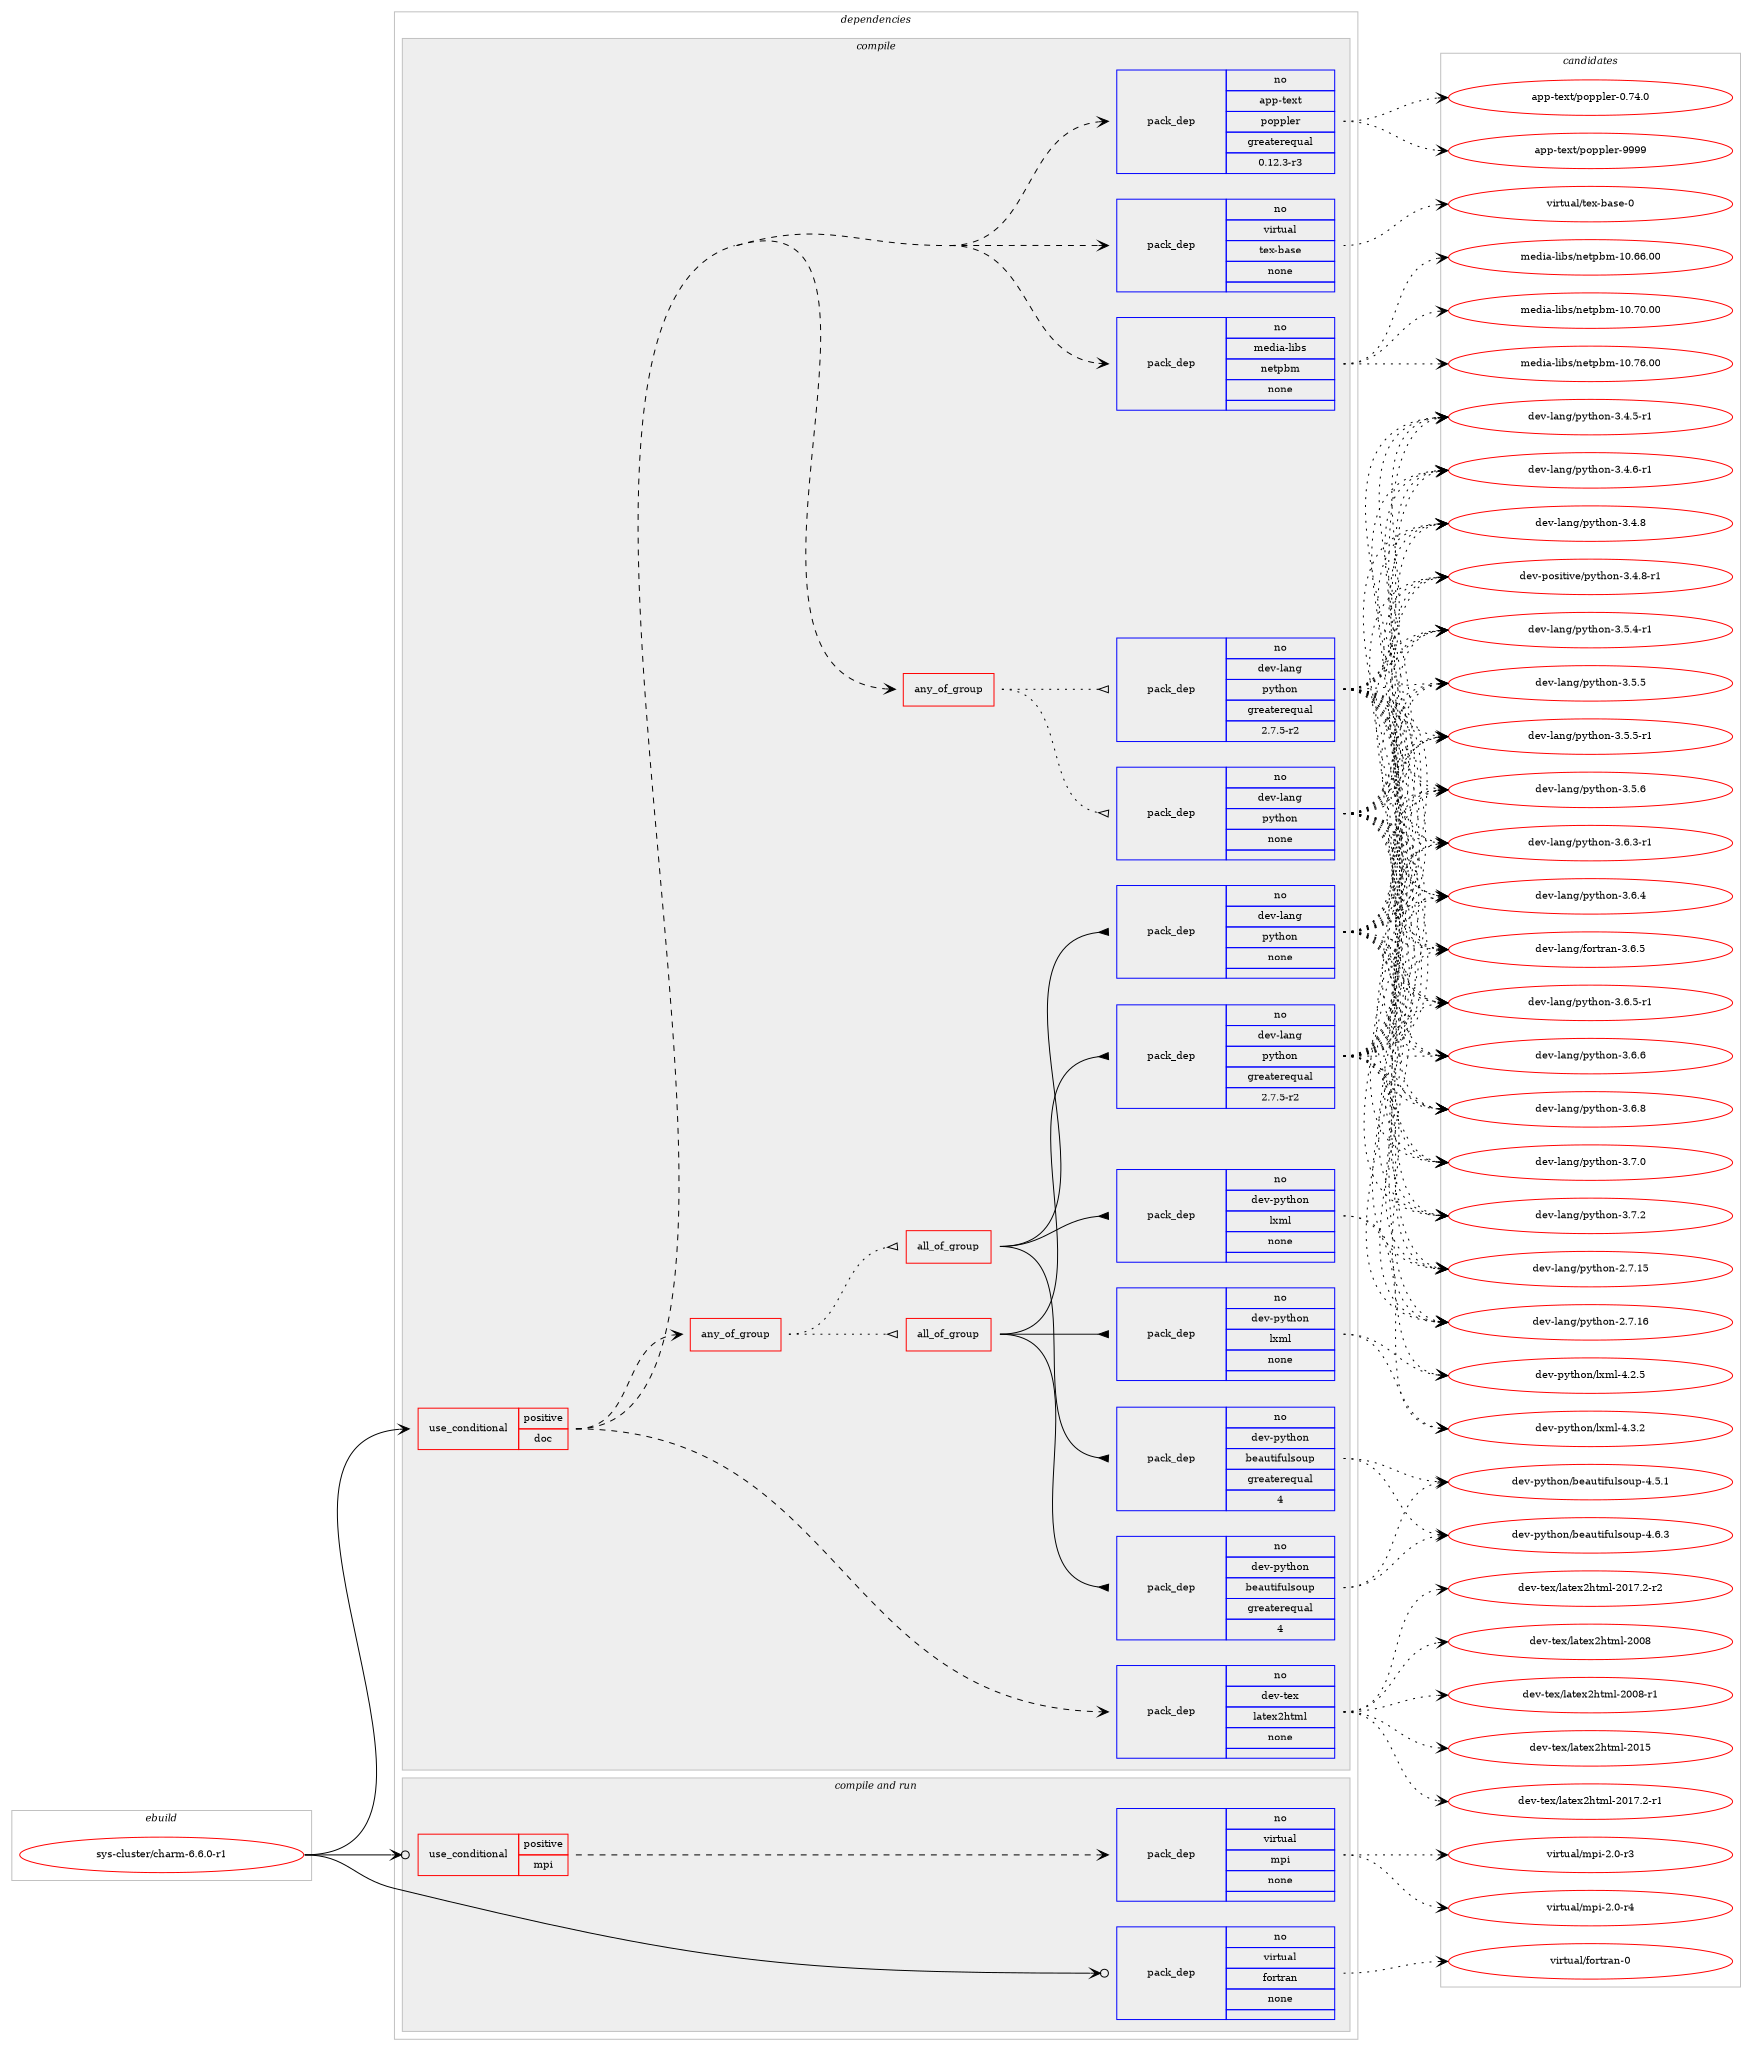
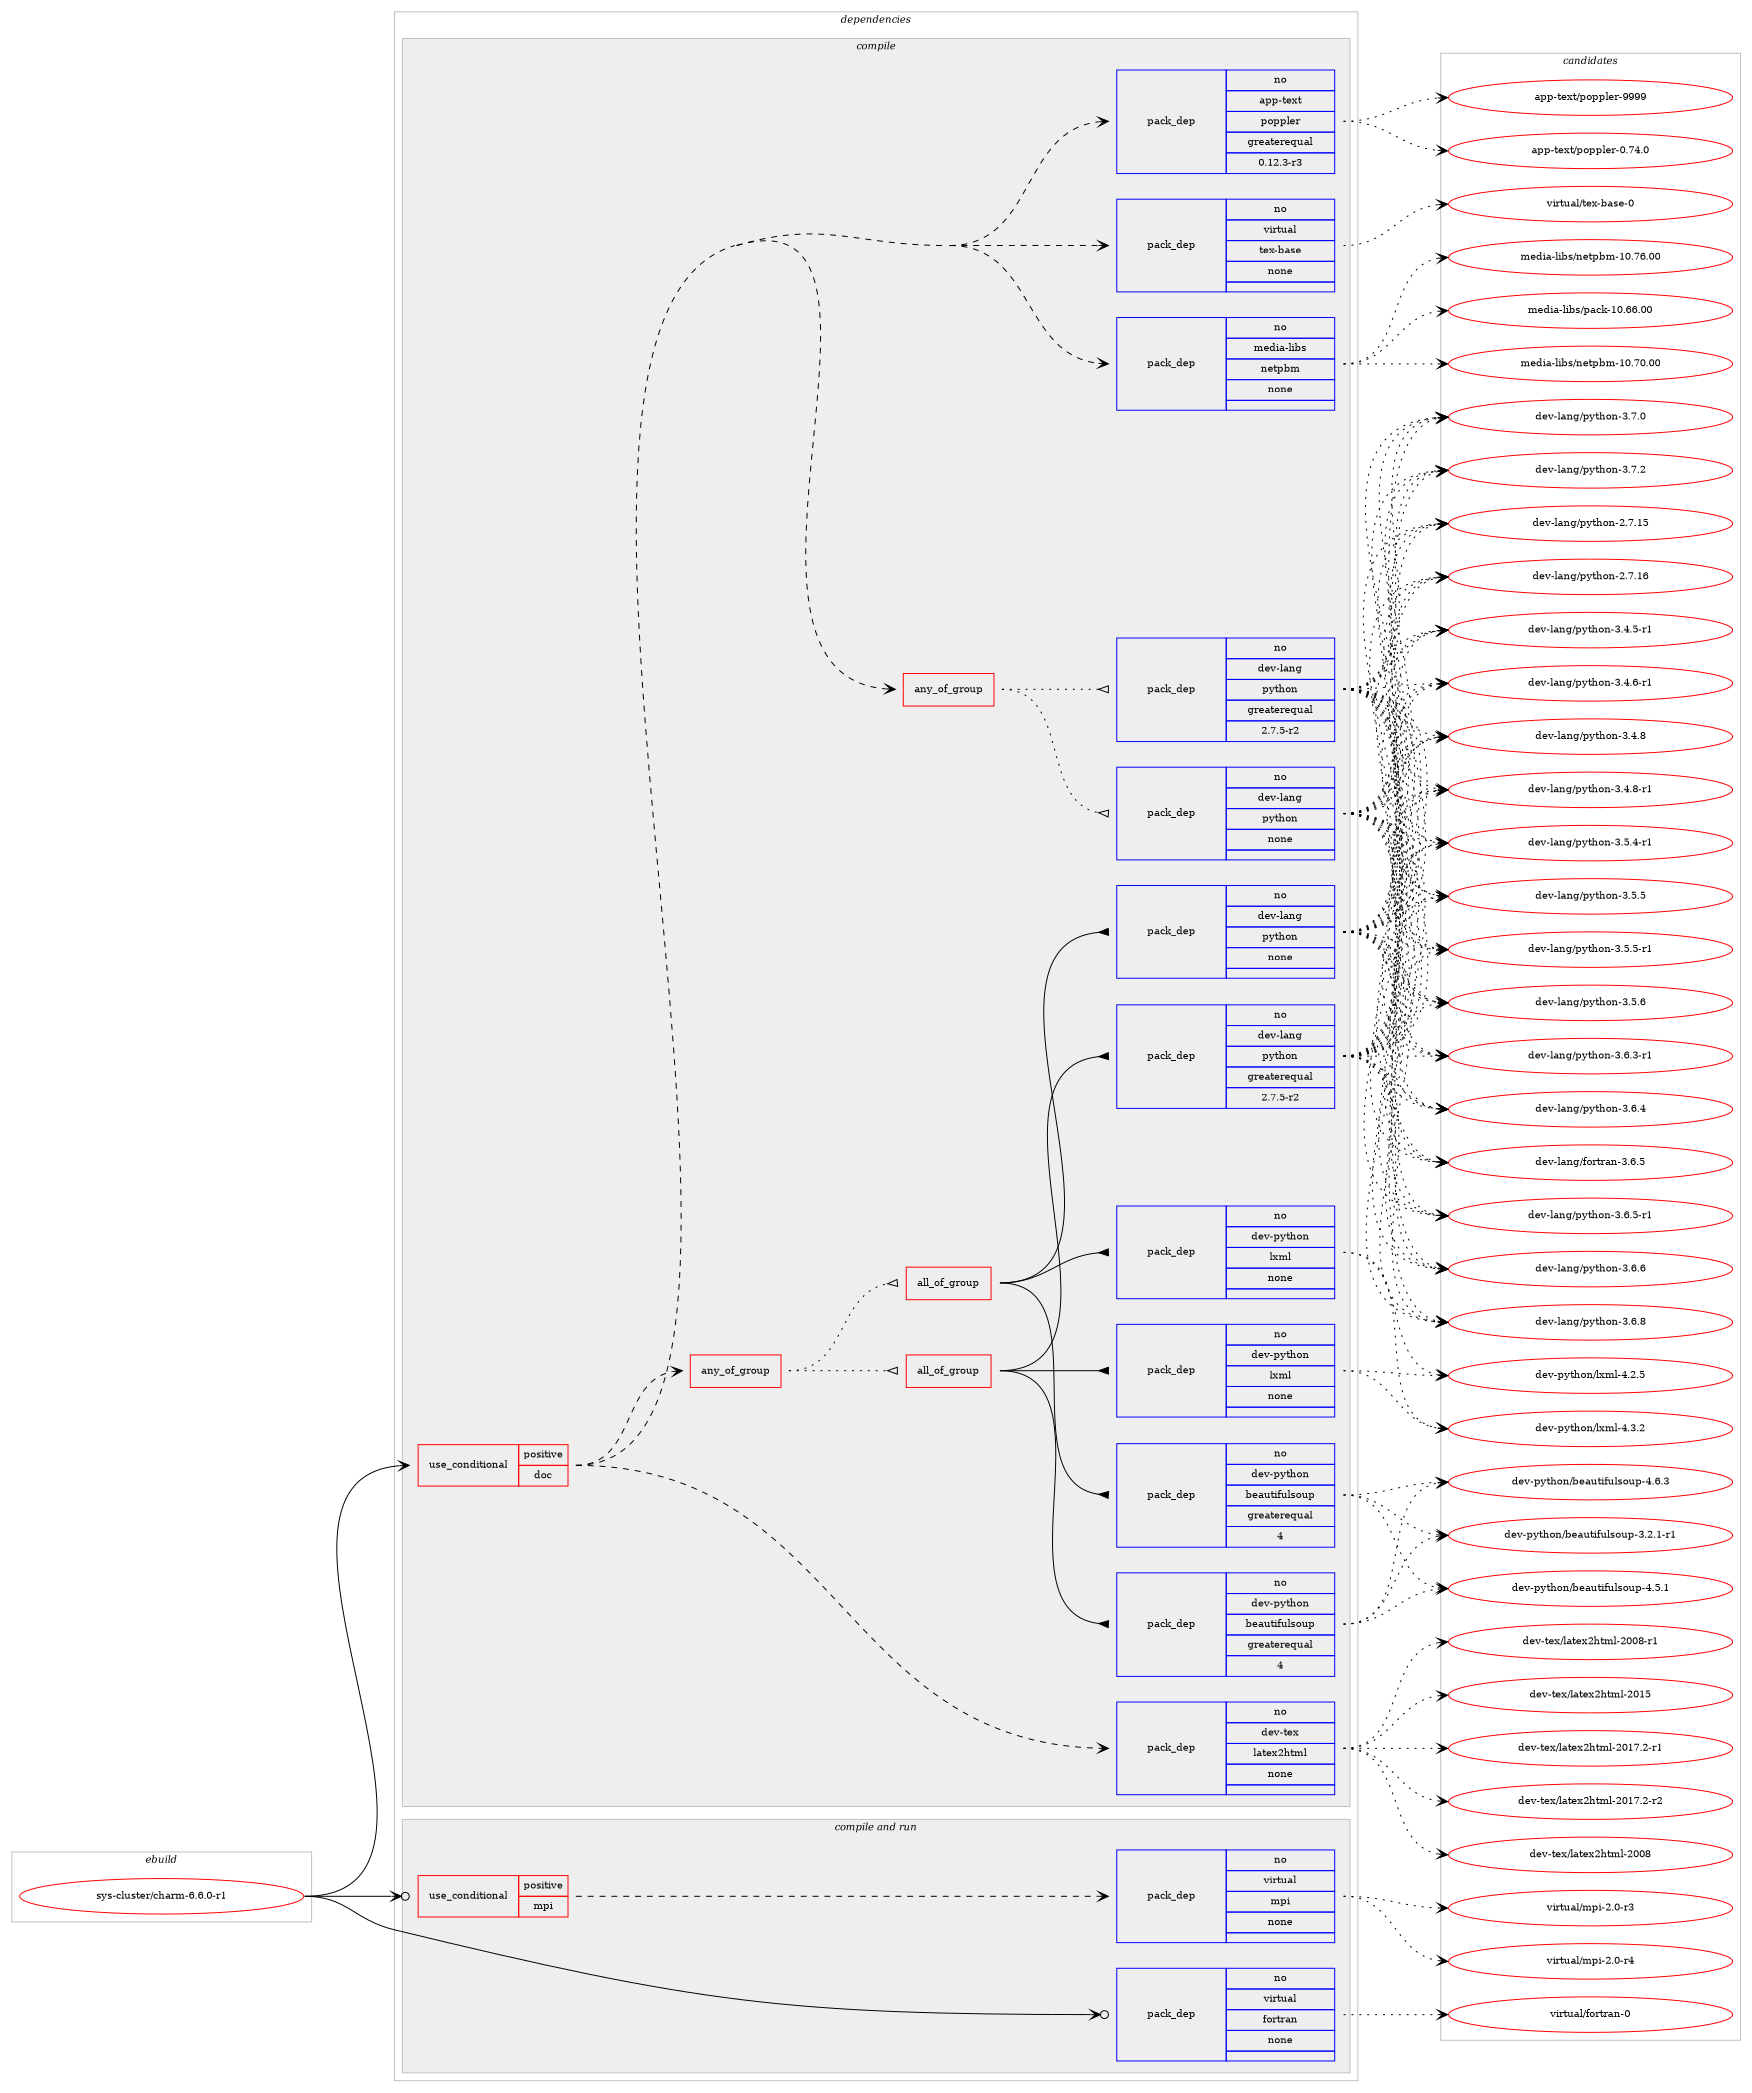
node "media-libs/netpbm-10.66.00": label "media-libs/netpbm-10.66.00" -> "media-libs/pack-10.66.00"
node "dev-positive/python-3.4.8-r1": label "dev-positive/python-3.4.8-r1" -> "dev-lang/python-3.4.8-r1"
node "dev-python/beautifulsoup-3.2.1-r1": added
